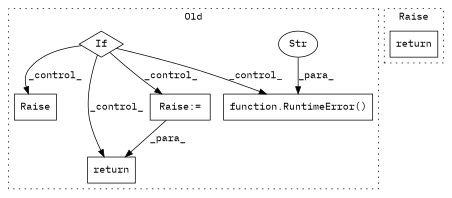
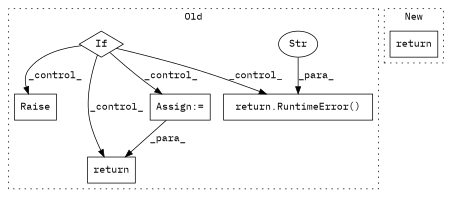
cluster "Raise": label "Raise" -> "New"
node "Raise:=": label "Raise:=" -> "Assign:="
node "function.RuntimeError()": label "function.RuntimeError()" -> "return.RuntimeError()"
